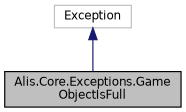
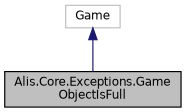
node "Exception": label "Exception" -> "Game"
